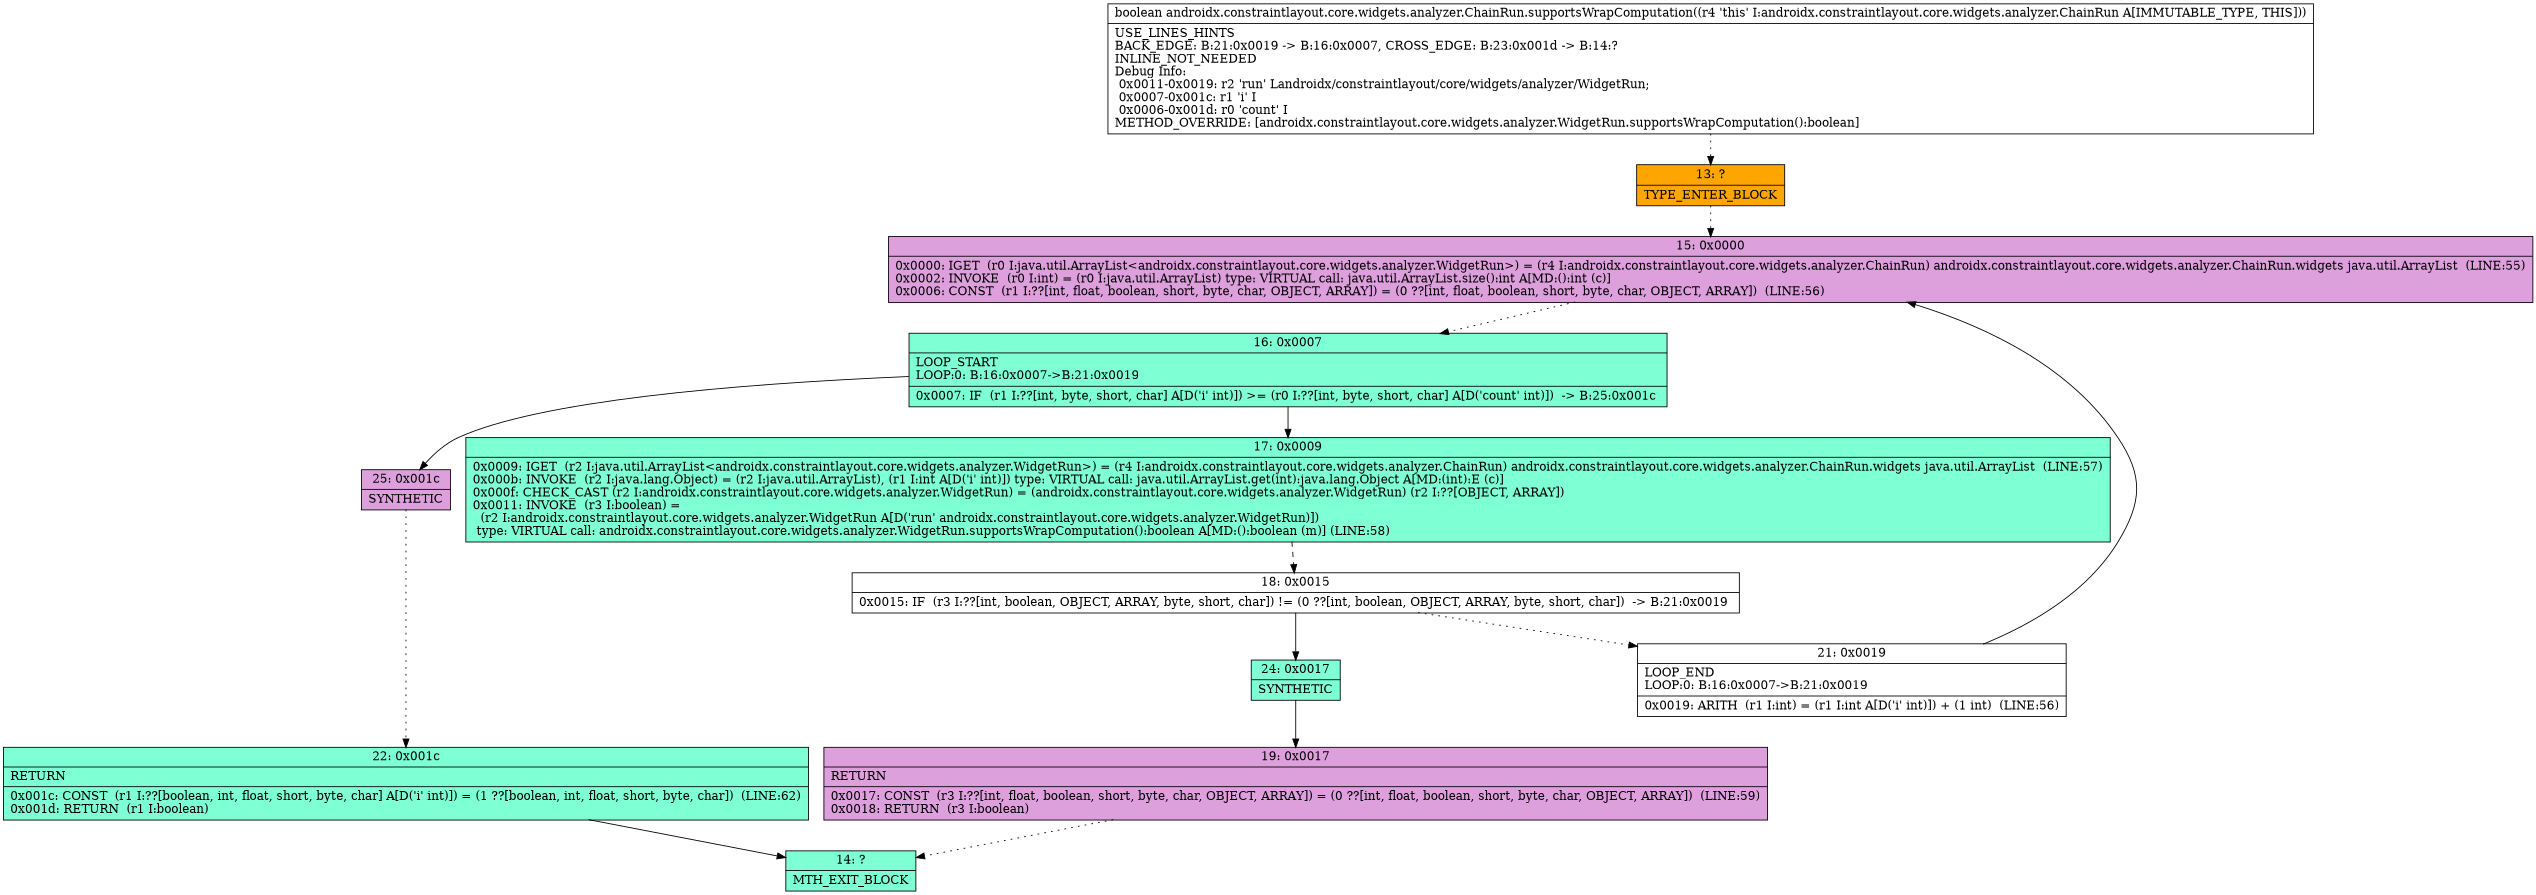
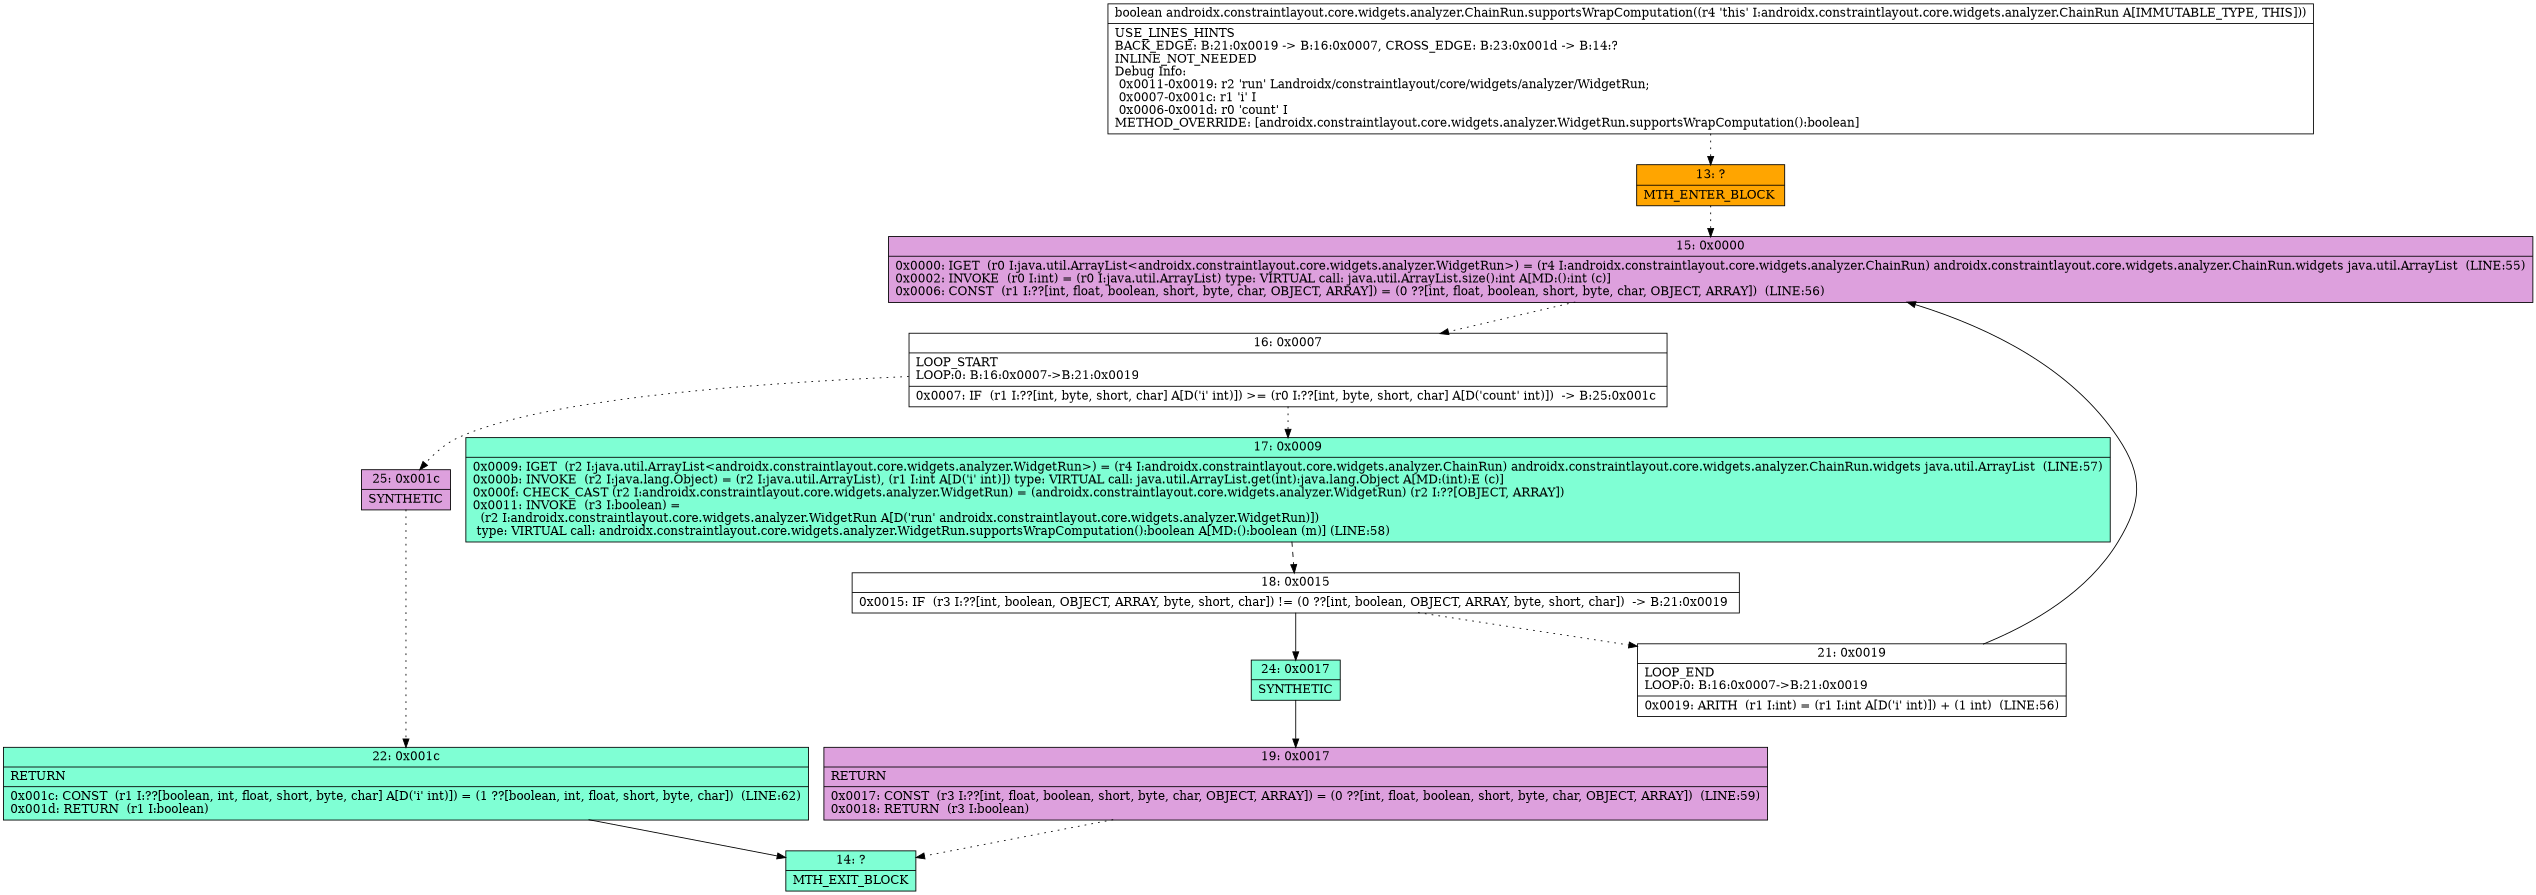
node "13: ?": text "TYPE_ENTER_BLOCK" -> "MTH_ENTER_BLOCK"
node "16: 0x0007": fillcolor aquamarine -> white
edge "16: 0x0007" -> "25: 0x001c": style solid -> dotted
edge "16: 0x0007" -> "17: 0x0009": style solid -> dotted
